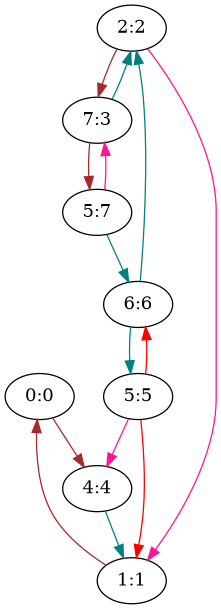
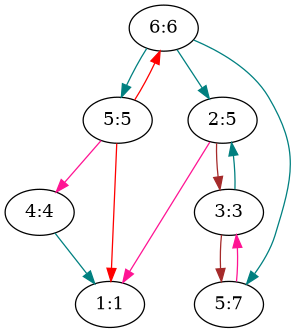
node "2:2": label "2:2" -> "2:5"
node "7:3": label "7:3" -> "3:3"
edge "5:7" -> "6:6": reversed
node "0:0": removed
